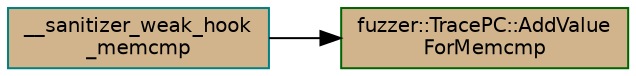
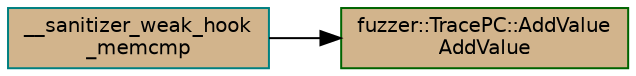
node "fuzzer::TracePC::AddValue ForMemcmp": label "fuzzer::TracePC::AddValue ForMemcmp" -> "fuzzer::TracePC::AddValue AddValue"
